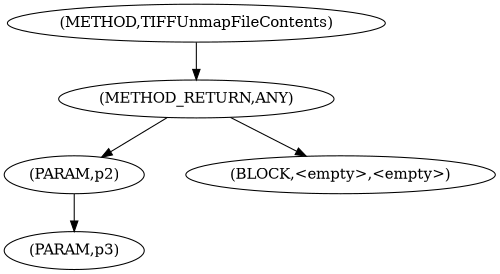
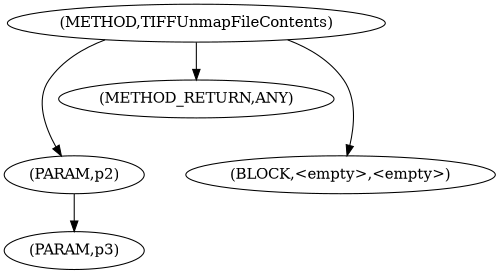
edge "(METHOD_RETURN,ANY)" -> "(BLOCK,<empty>,<empty>)": now "(METHOD,TIFFUnmapFileContents)" -> "(BLOCK,<empty>,<empty>)"
edge "(METHOD_RETURN,ANY)" -> "(PARAM,p2)": now "(METHOD,TIFFUnmapFileContents)" -> "(PARAM,p2)"
